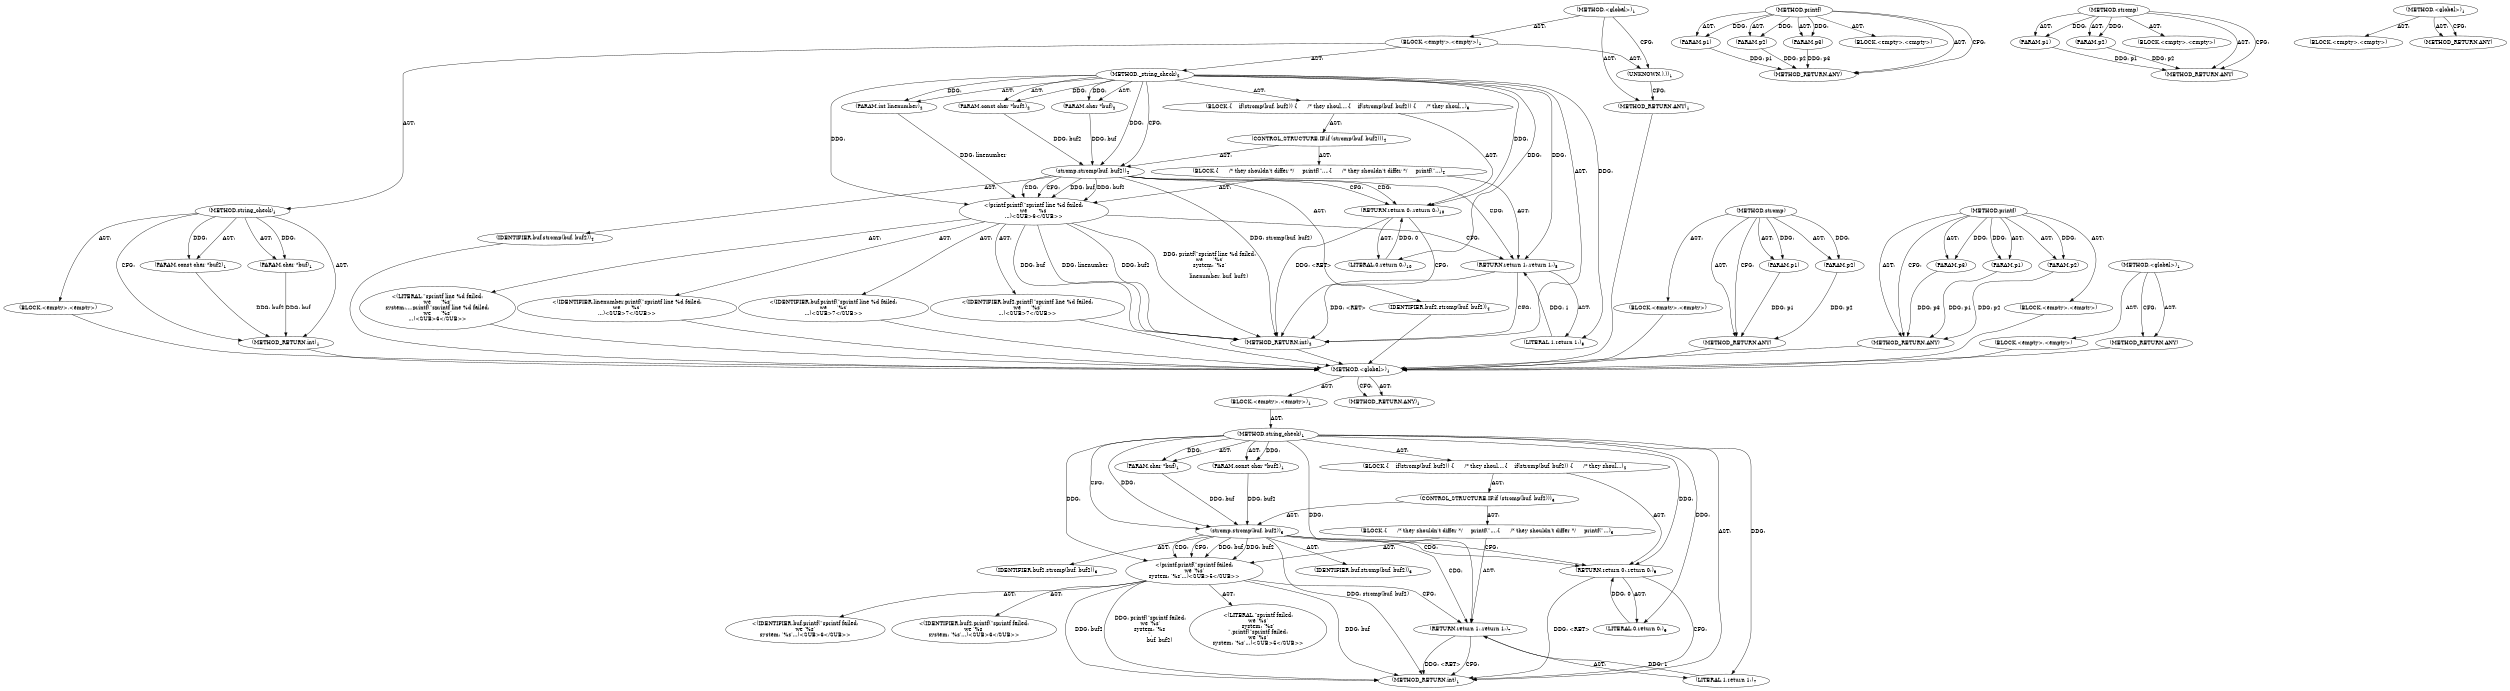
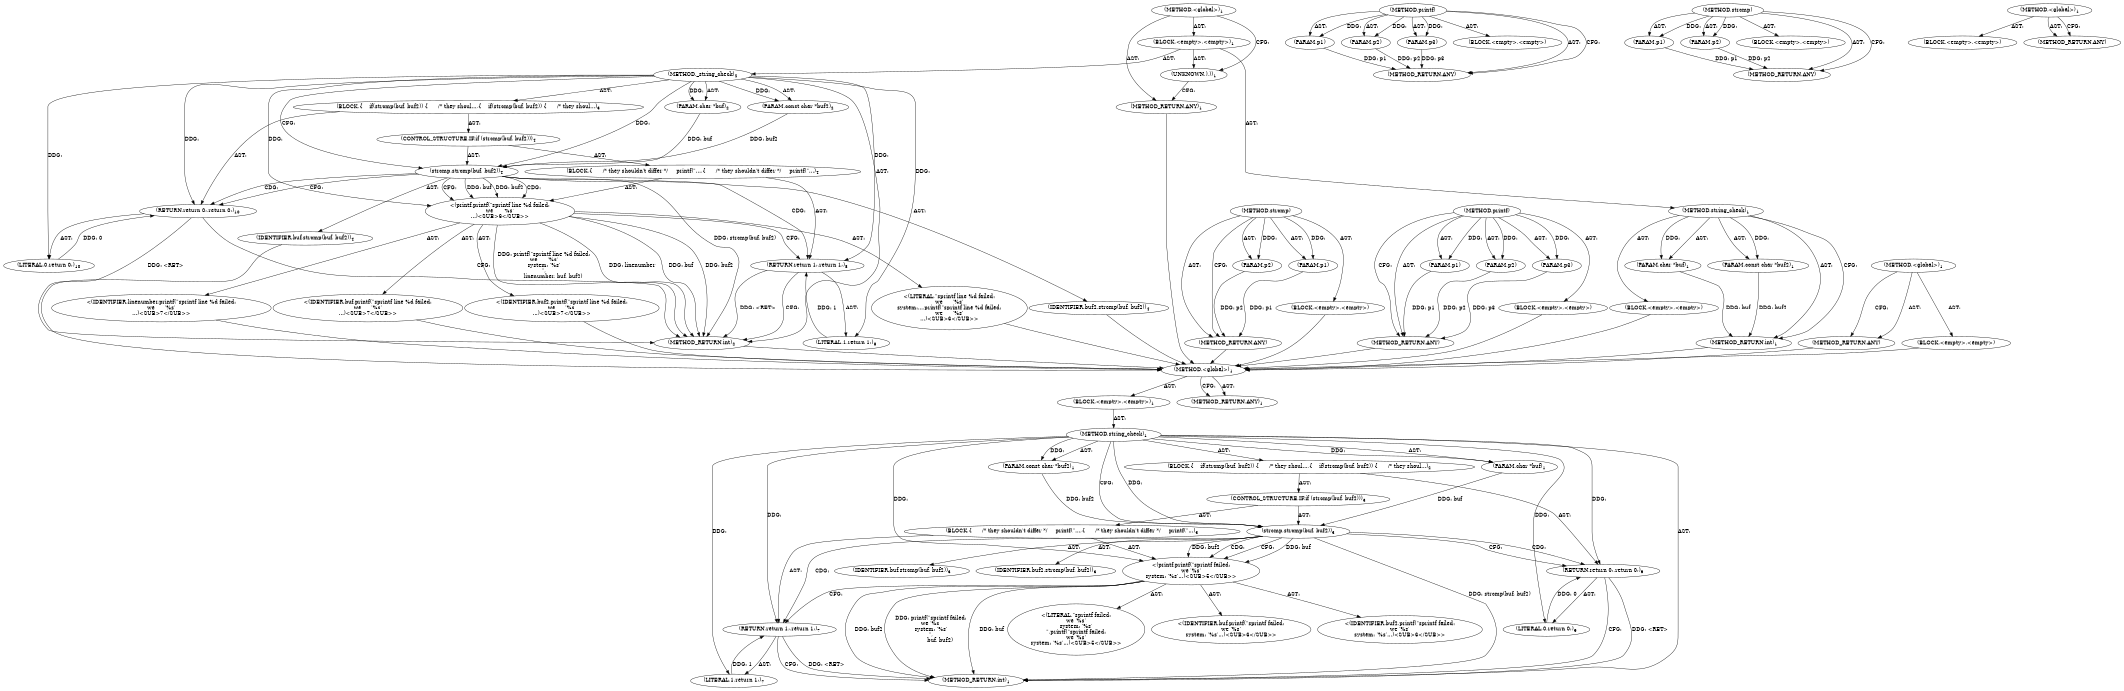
node "(PARAM,int linenumber)": removed
